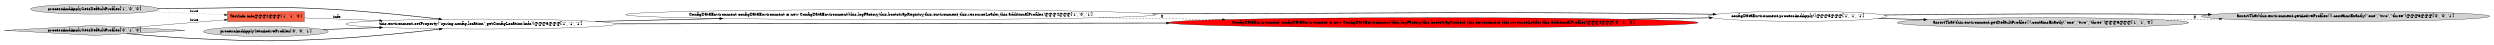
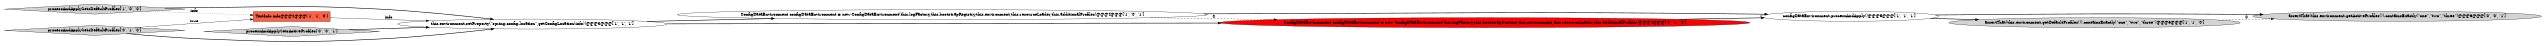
node "processAndApplySetsDefaultProfiles['1', '0', '0']": shape ellipse -> diamond
edge "processAndApplySetsDefaultProfiles['1', '0', '0']" -> "TestInfo info@@@2@@@['1', '1', '0']": label "true" -> "info"
node "processAndApplySetsActiveProfiles['0', '0', '1']": shape ellipse -> diamond
